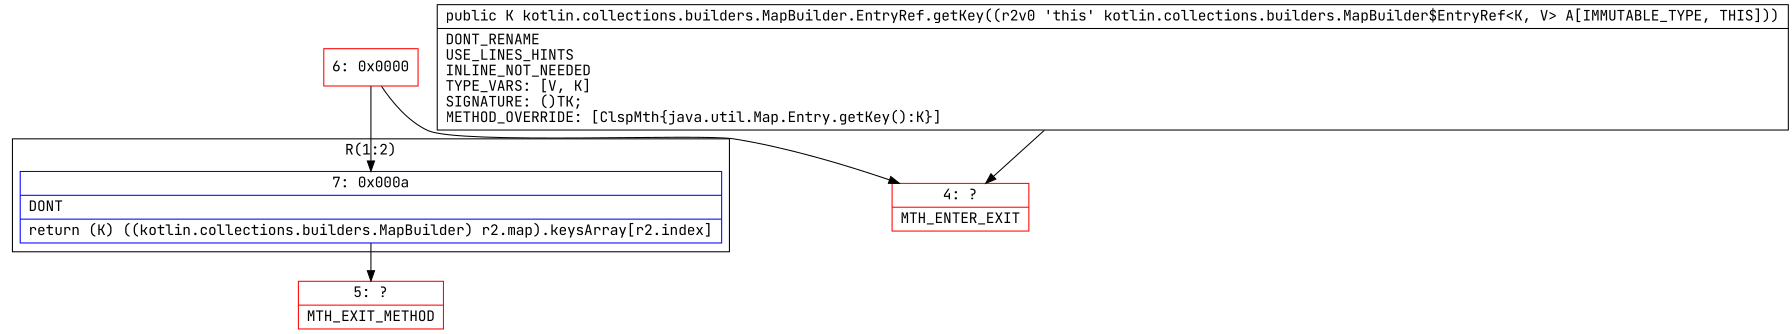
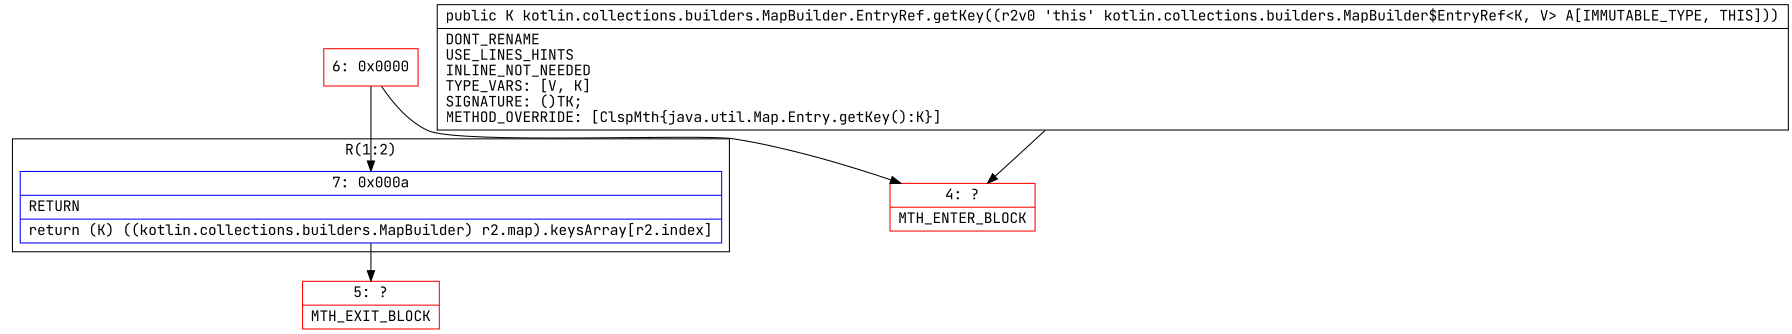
node "7: 0x000a": text "DONT" -> "RETURN"
node "4: ?": text "MTH_ENTER_EXIT" -> "MTH_ENTER_BLOCK"
node "5: ?": text "MTH_EXIT_METHOD" -> "MTH_EXIT_BLOCK"
